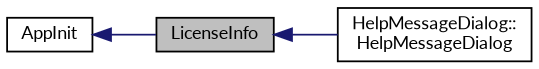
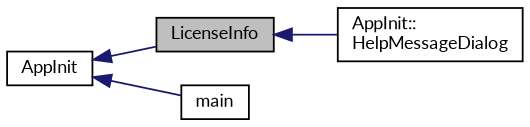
node "HelpMessageDialog:: HelpMessageDialog": label "HelpMessageDialog:: HelpMessageDialog" -> "AppInit:: HelpMessageDialog"
node "main": added
